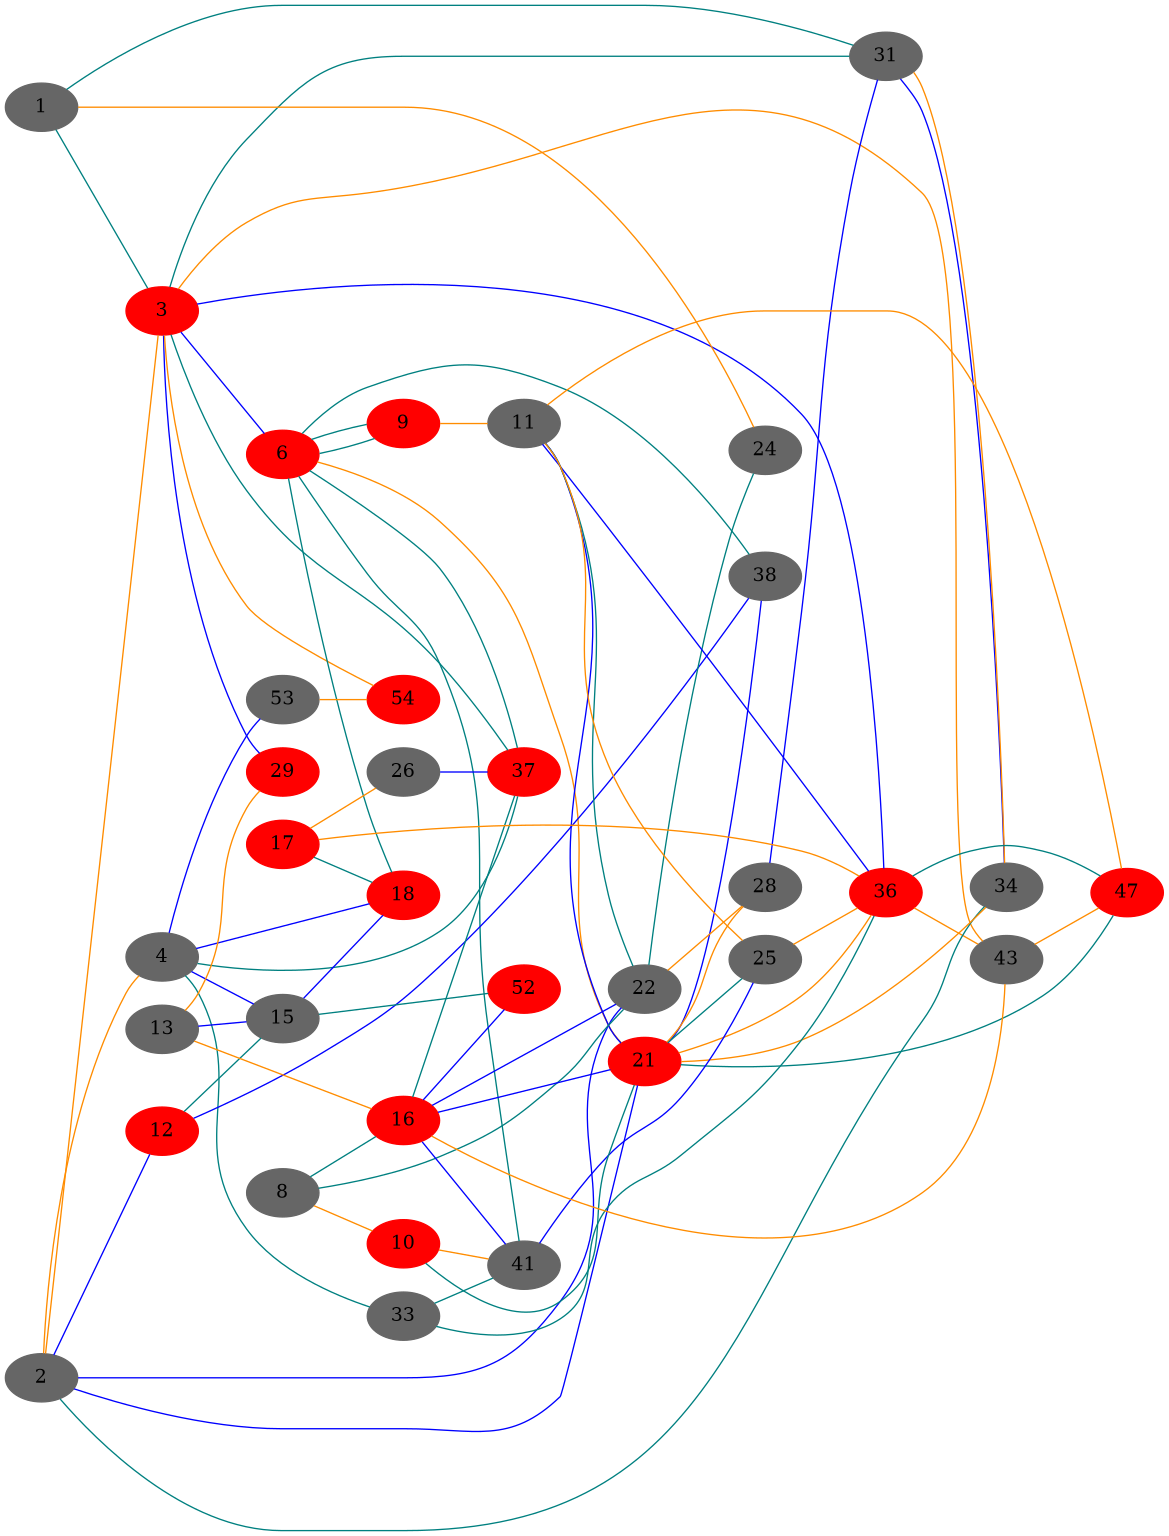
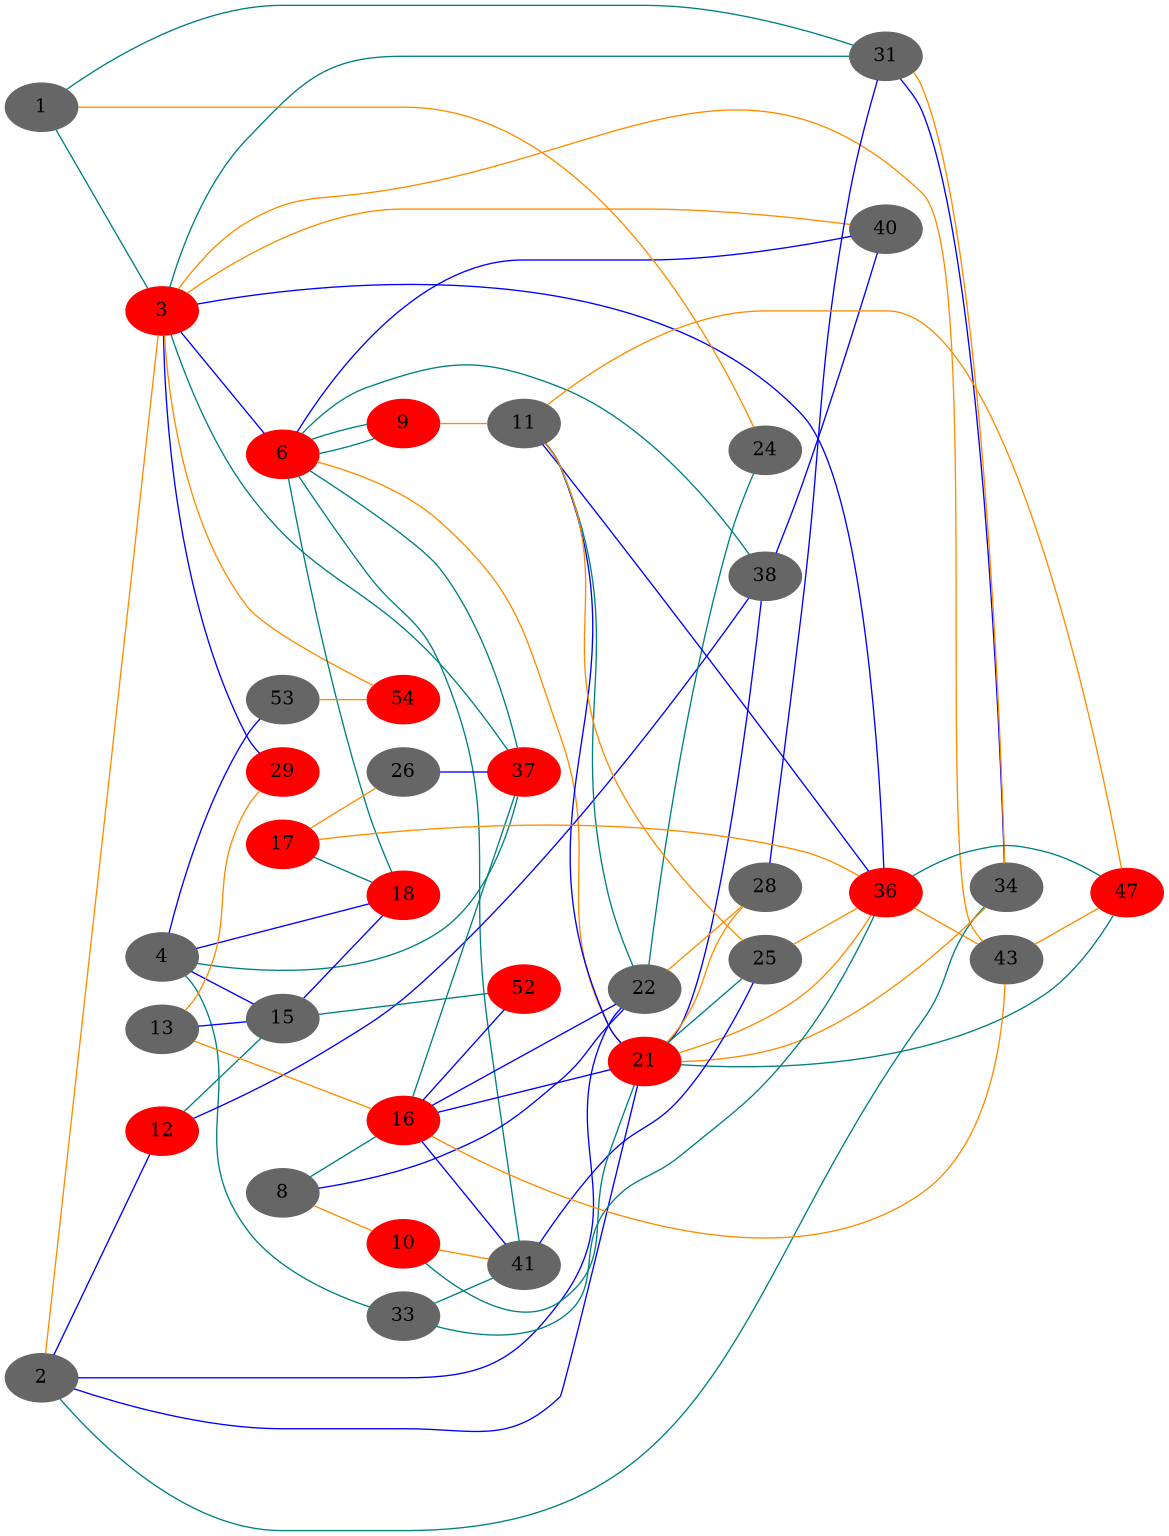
node "40": added
edge "4" -- "2": removed
edge "22" -- "8": color teal -> blue
